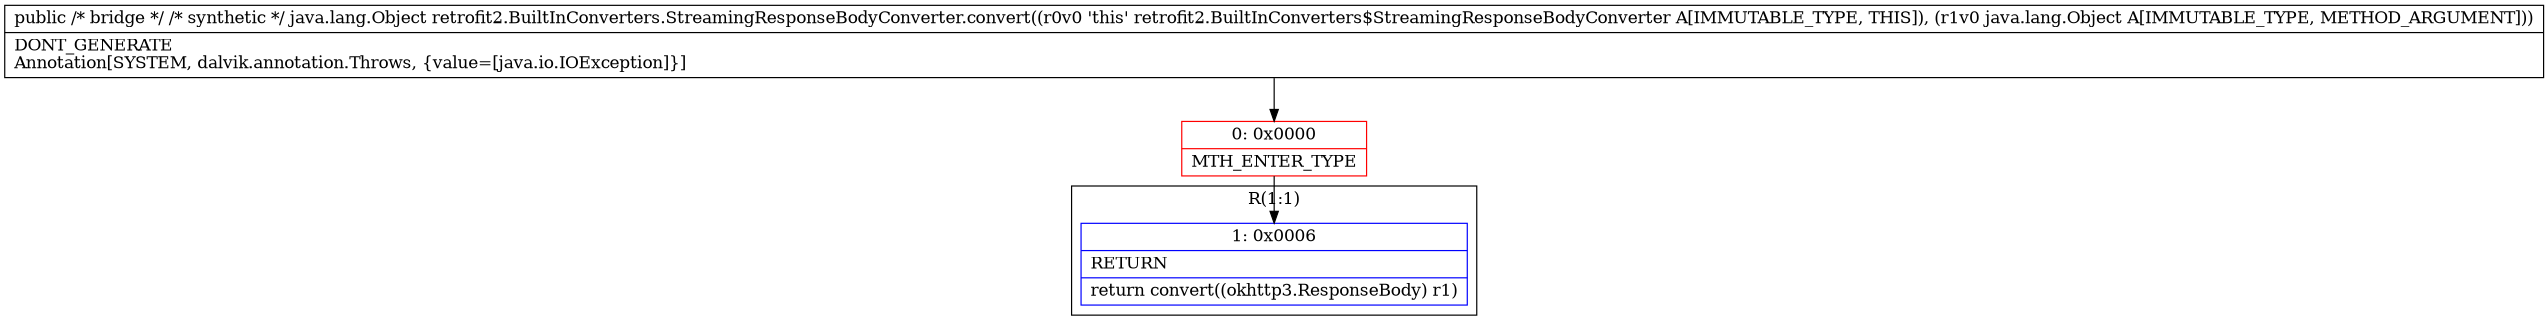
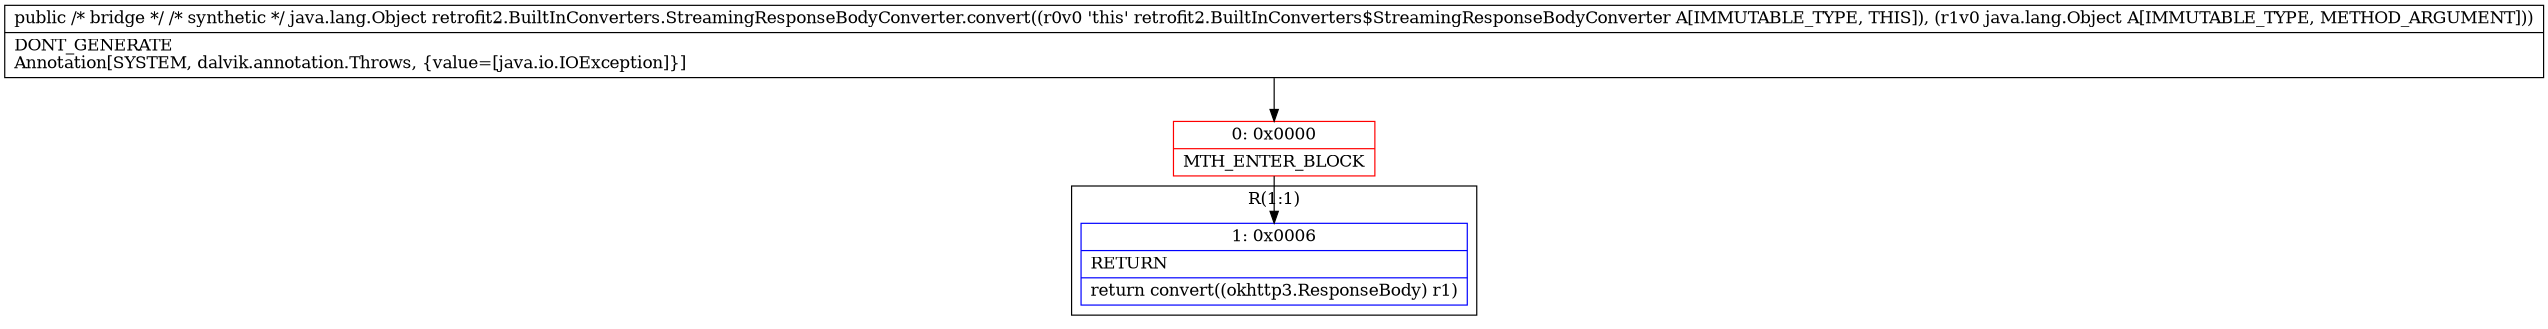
node "0: 0x0000": text "MTH_ENTER_TYPE" -> "MTH_ENTER_BLOCK"
